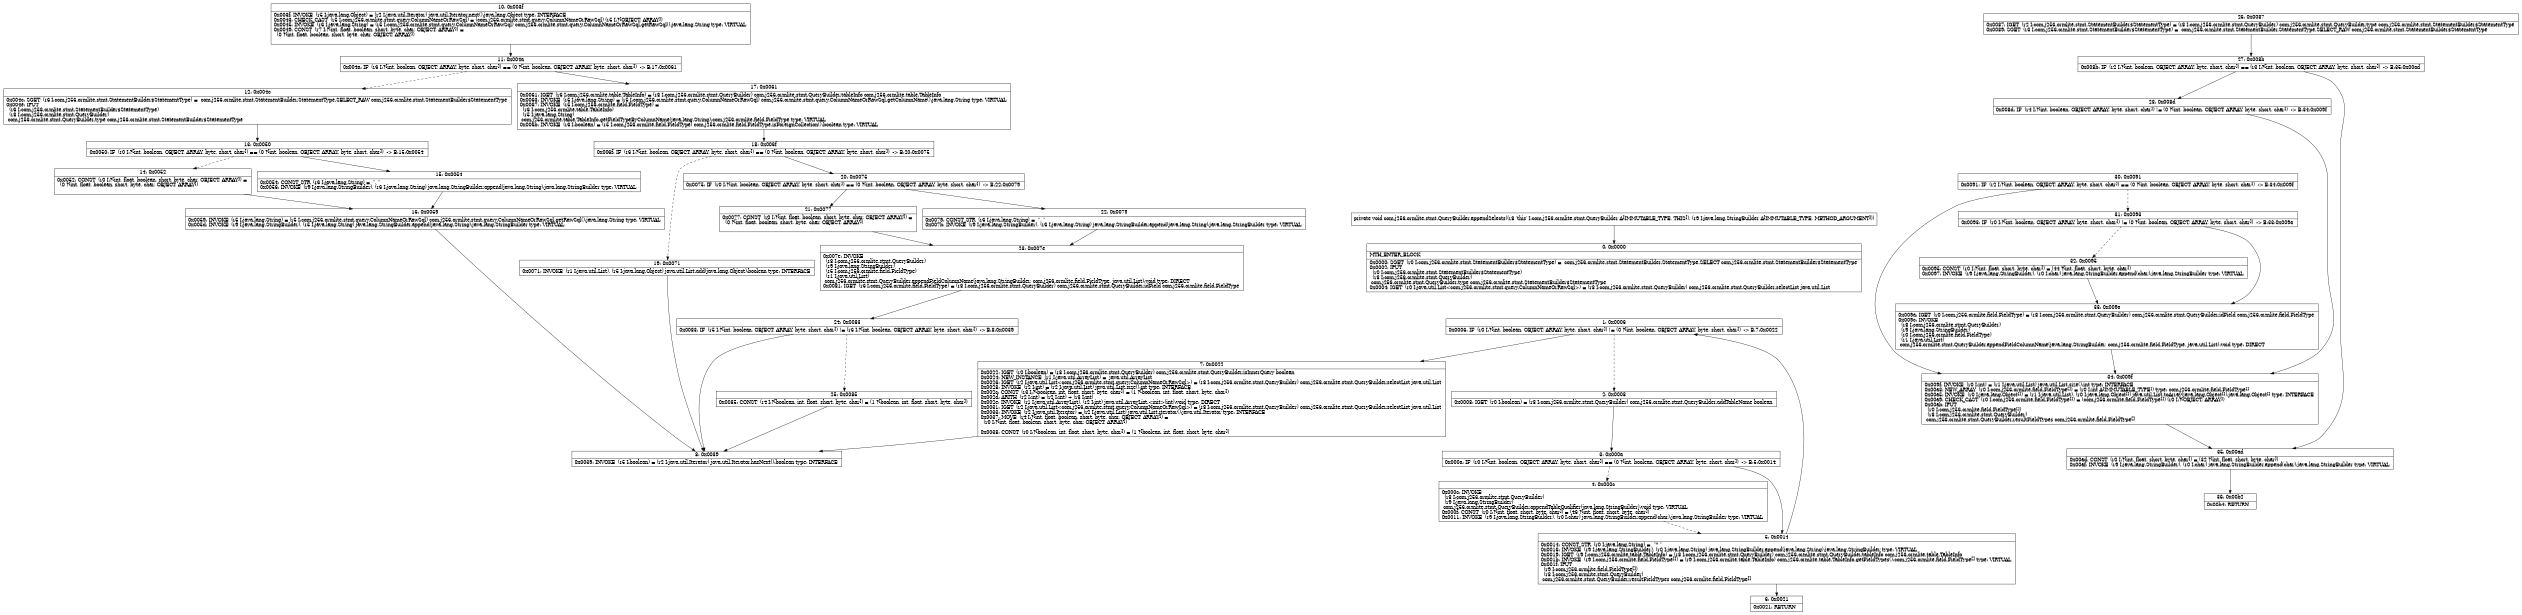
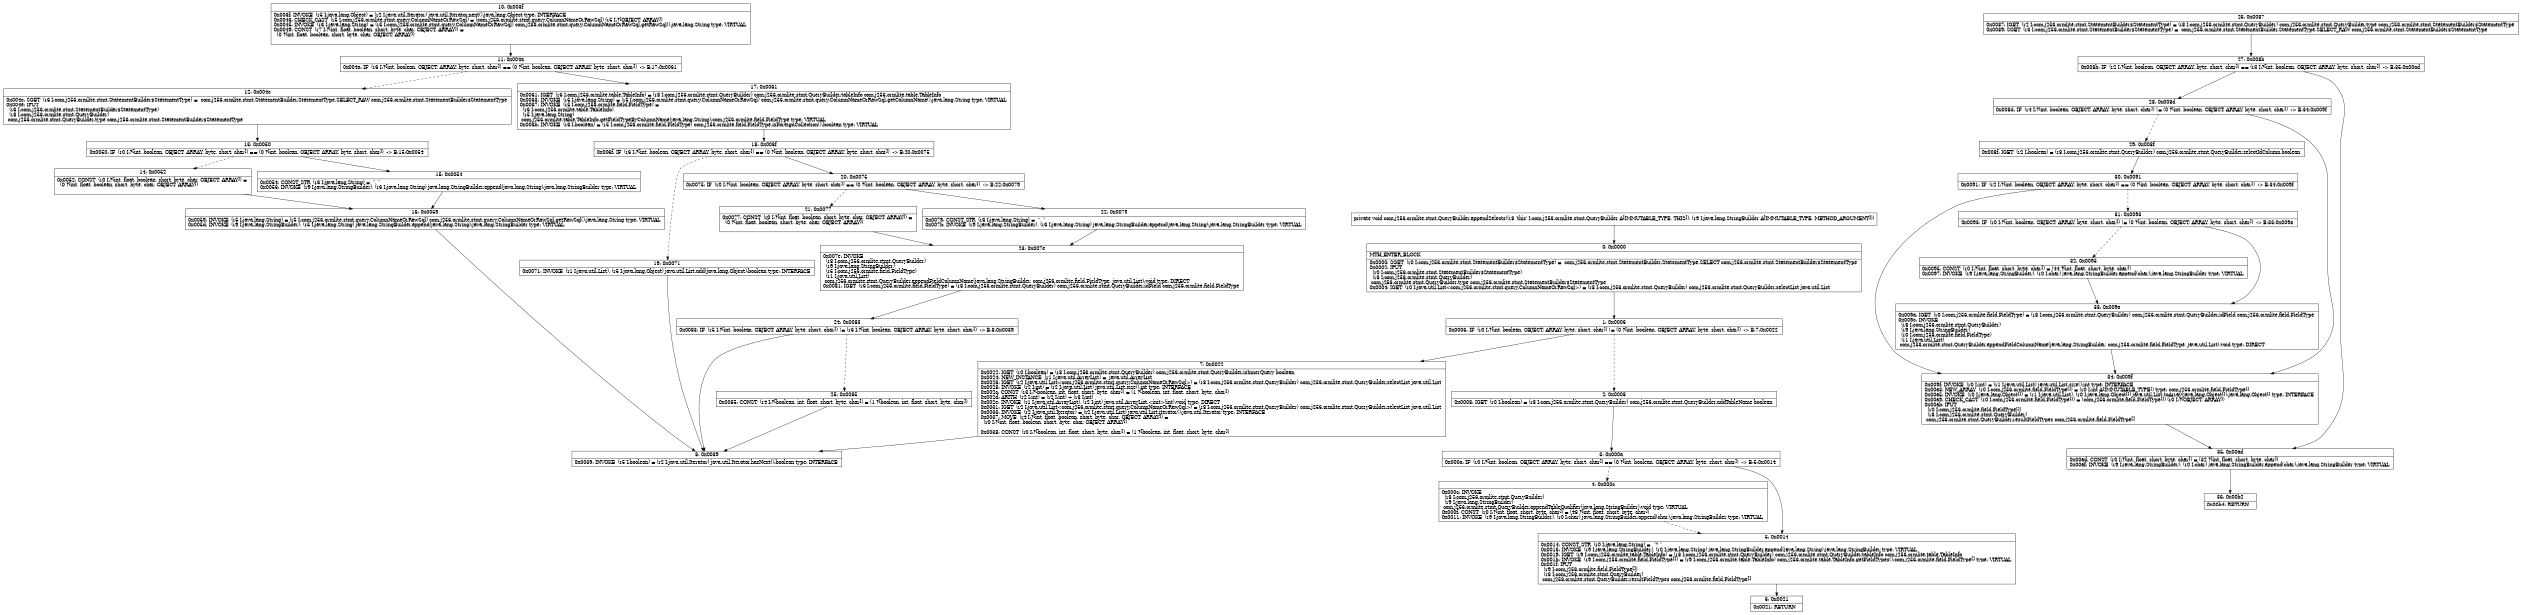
node "29: 0x008f": added
edge "20: 0x0075" -> "21: 0x0077": style solid -> dashed
edge "5: 0x0014" -> "1: 0x0006": now "0: 0x0000" -> "1: 0x0006"
